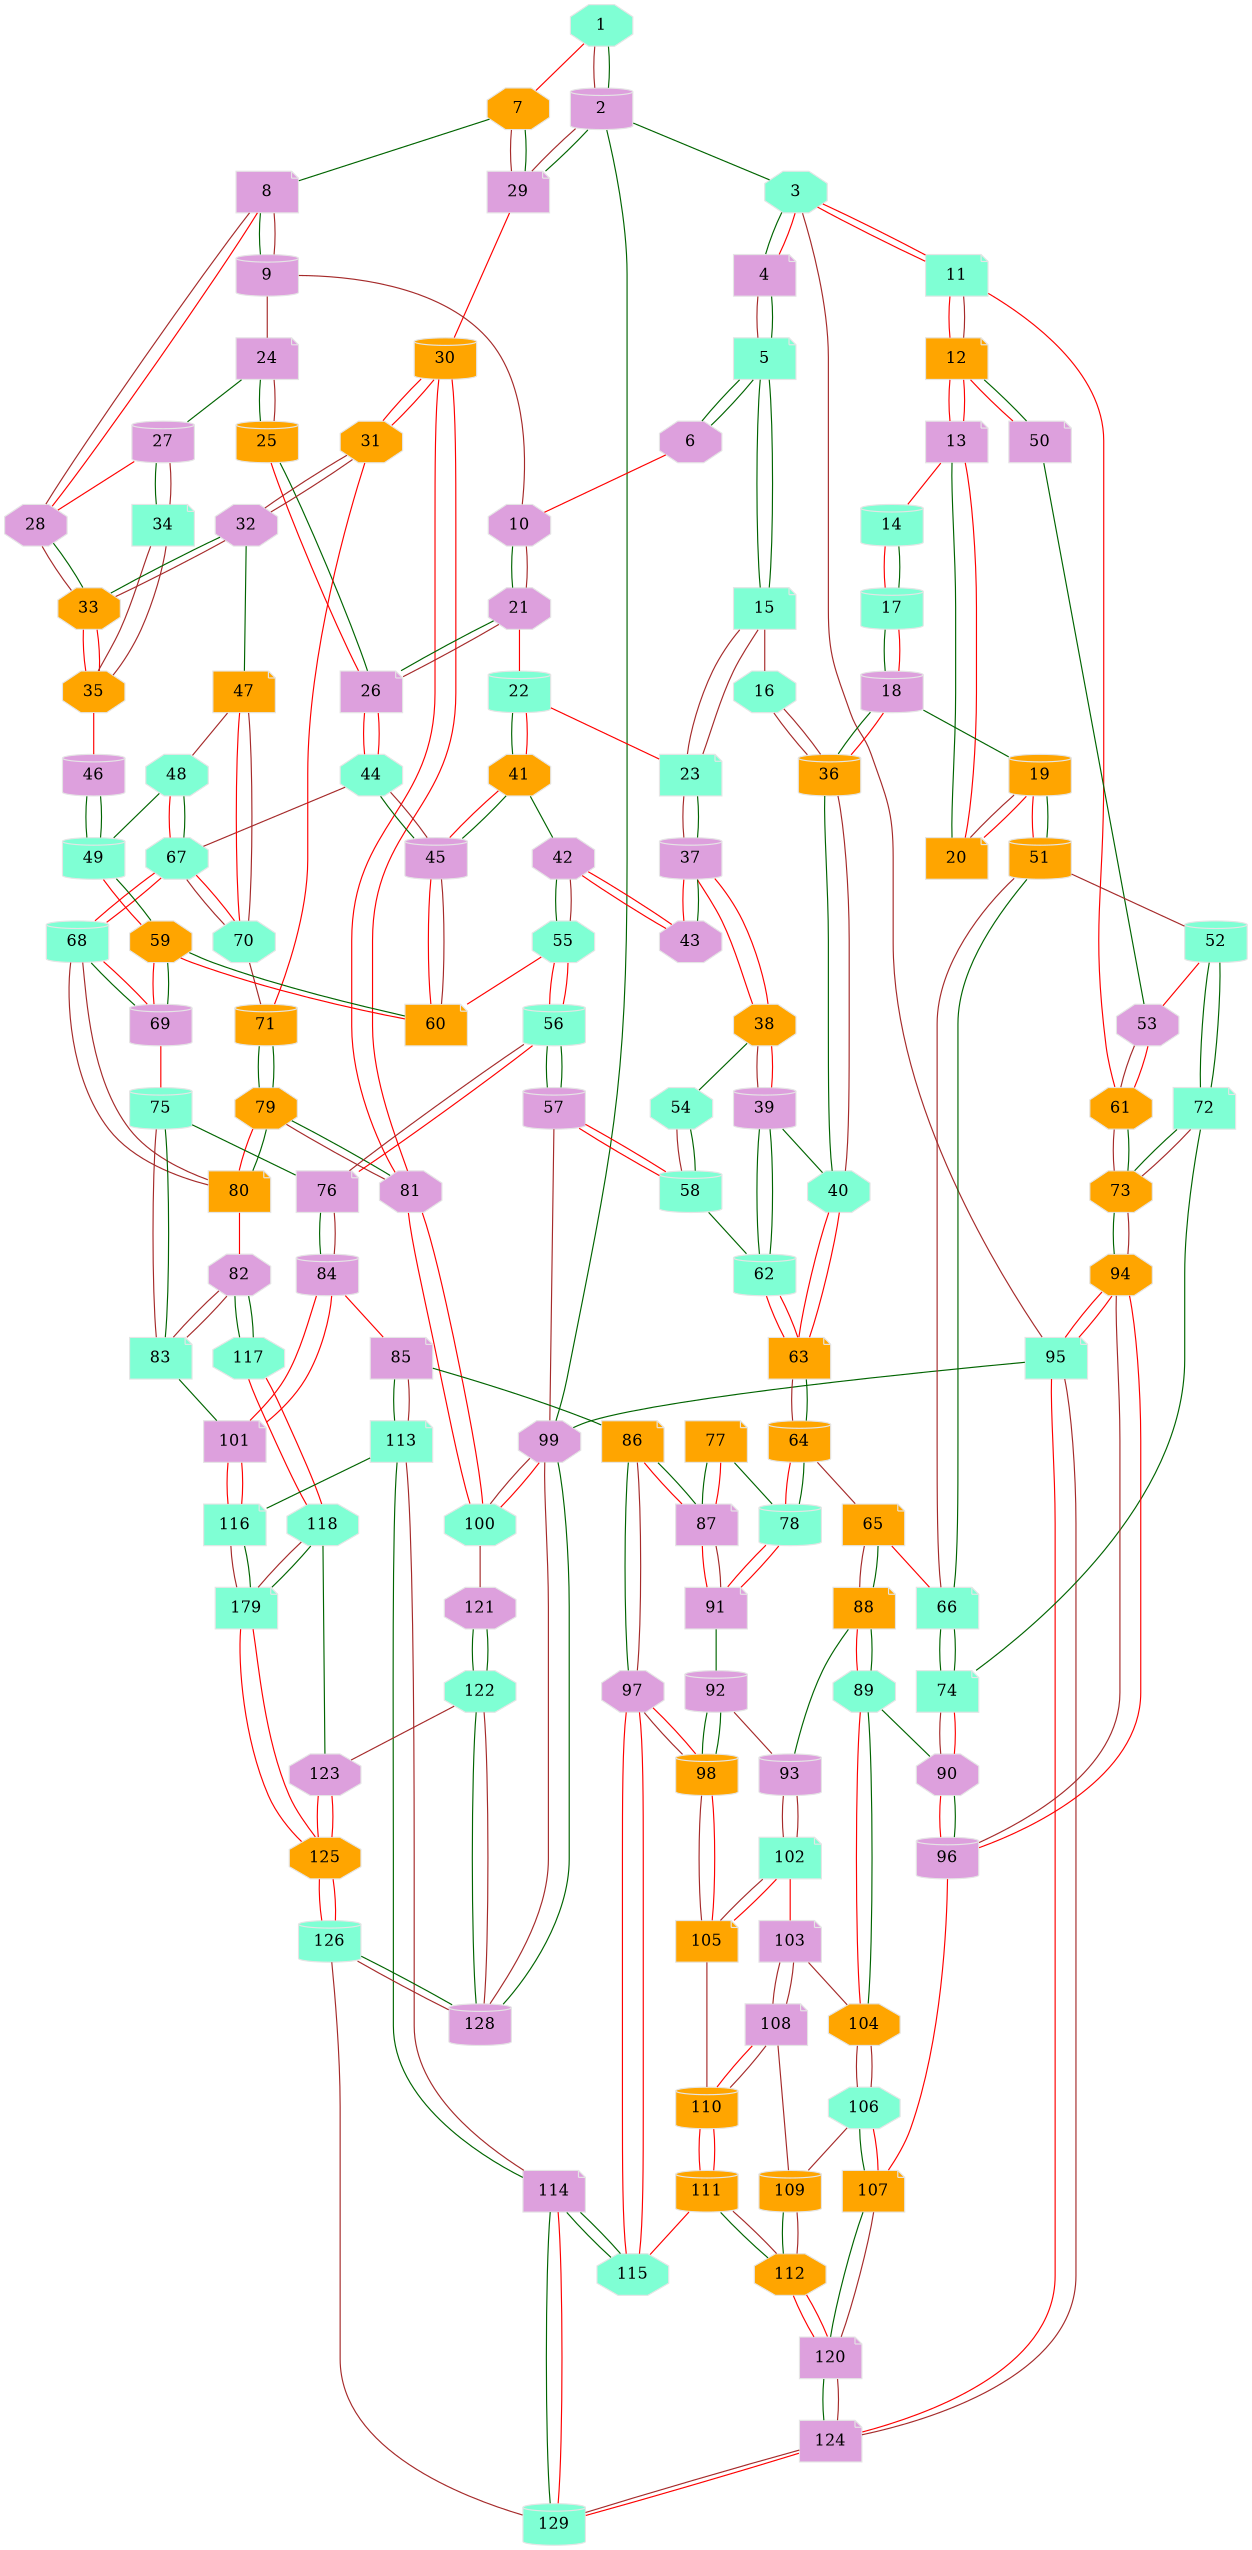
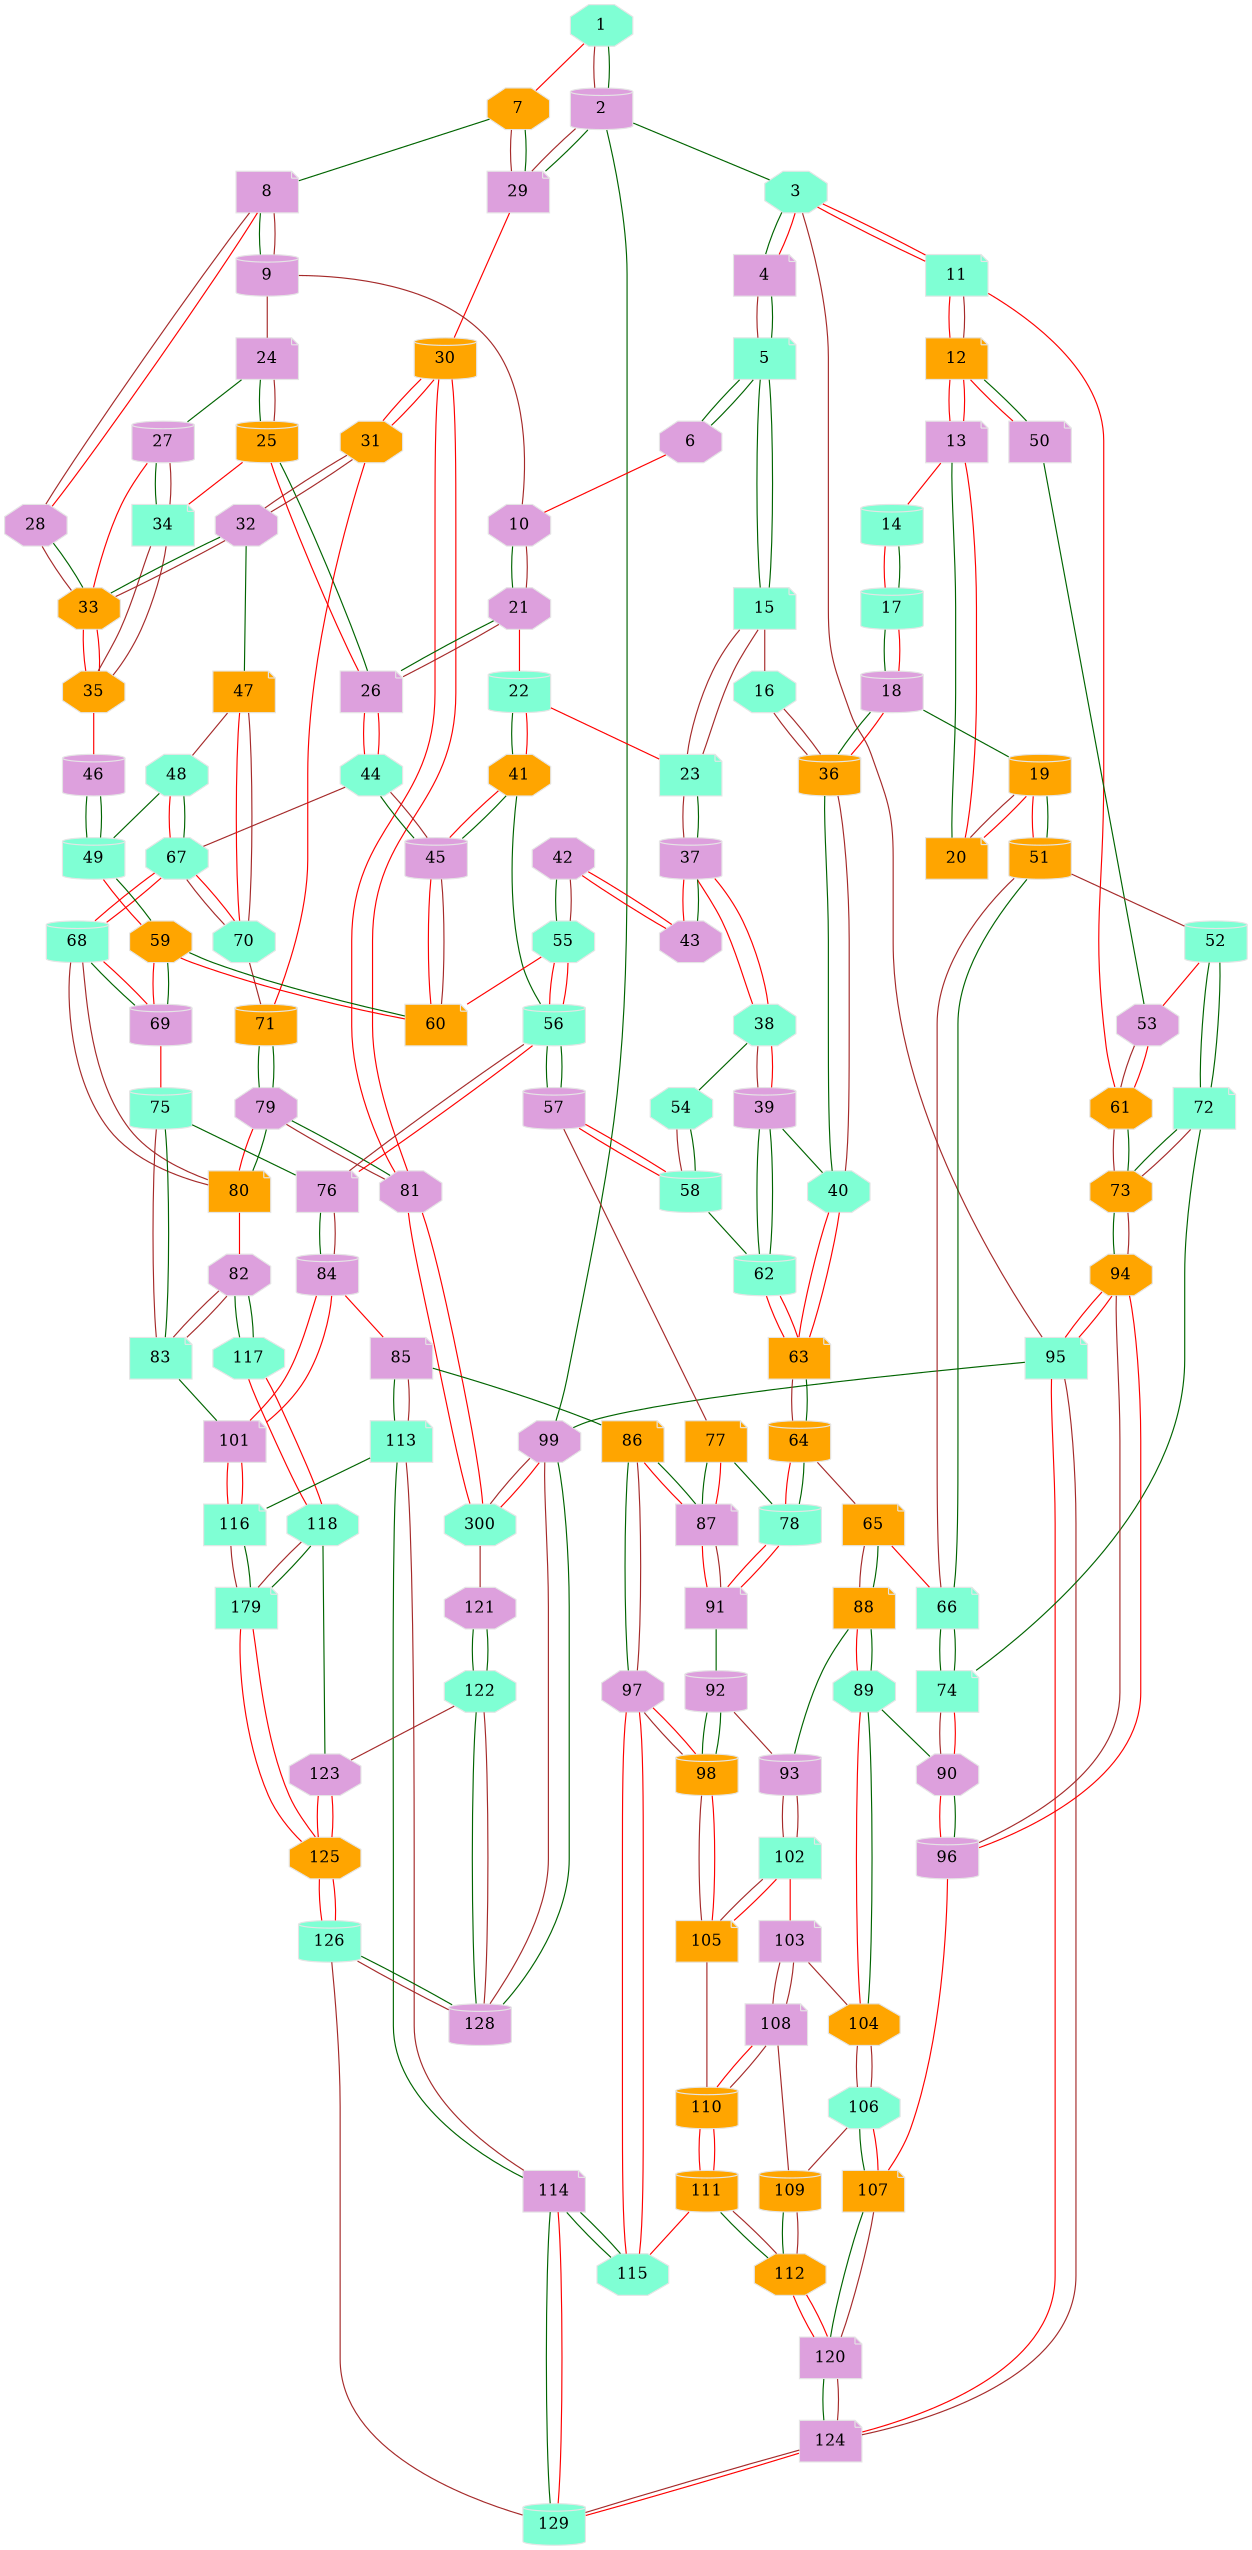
edge "25" -- "34": added
edge "27" -- "28": now "27" -- "33"
edge "41" -- "42": now "41" -- "56"
node "38": fillcolor orange -> aquamarine
node "79": fillcolor orange -> plum
edge "57" -- "99": now "57" -- "77"
node "100": label "100" -> "300"
